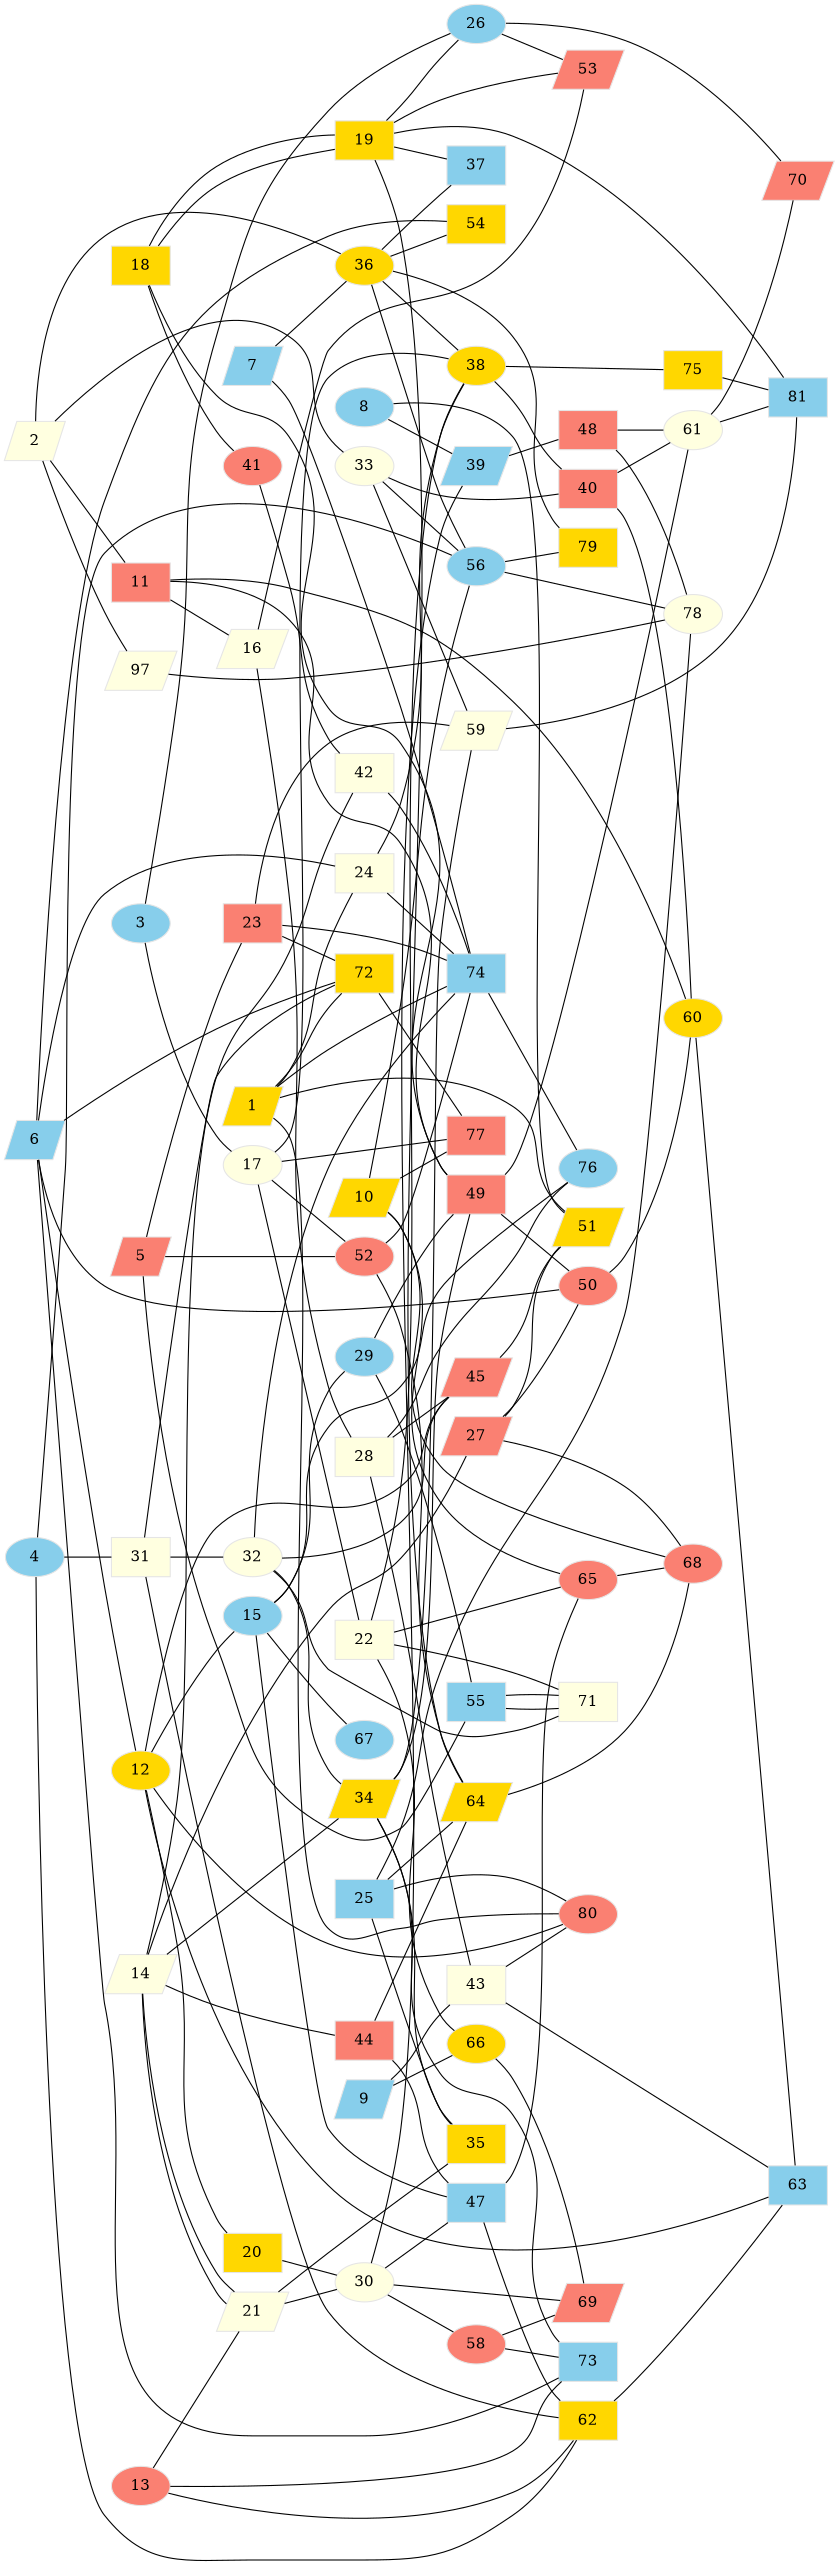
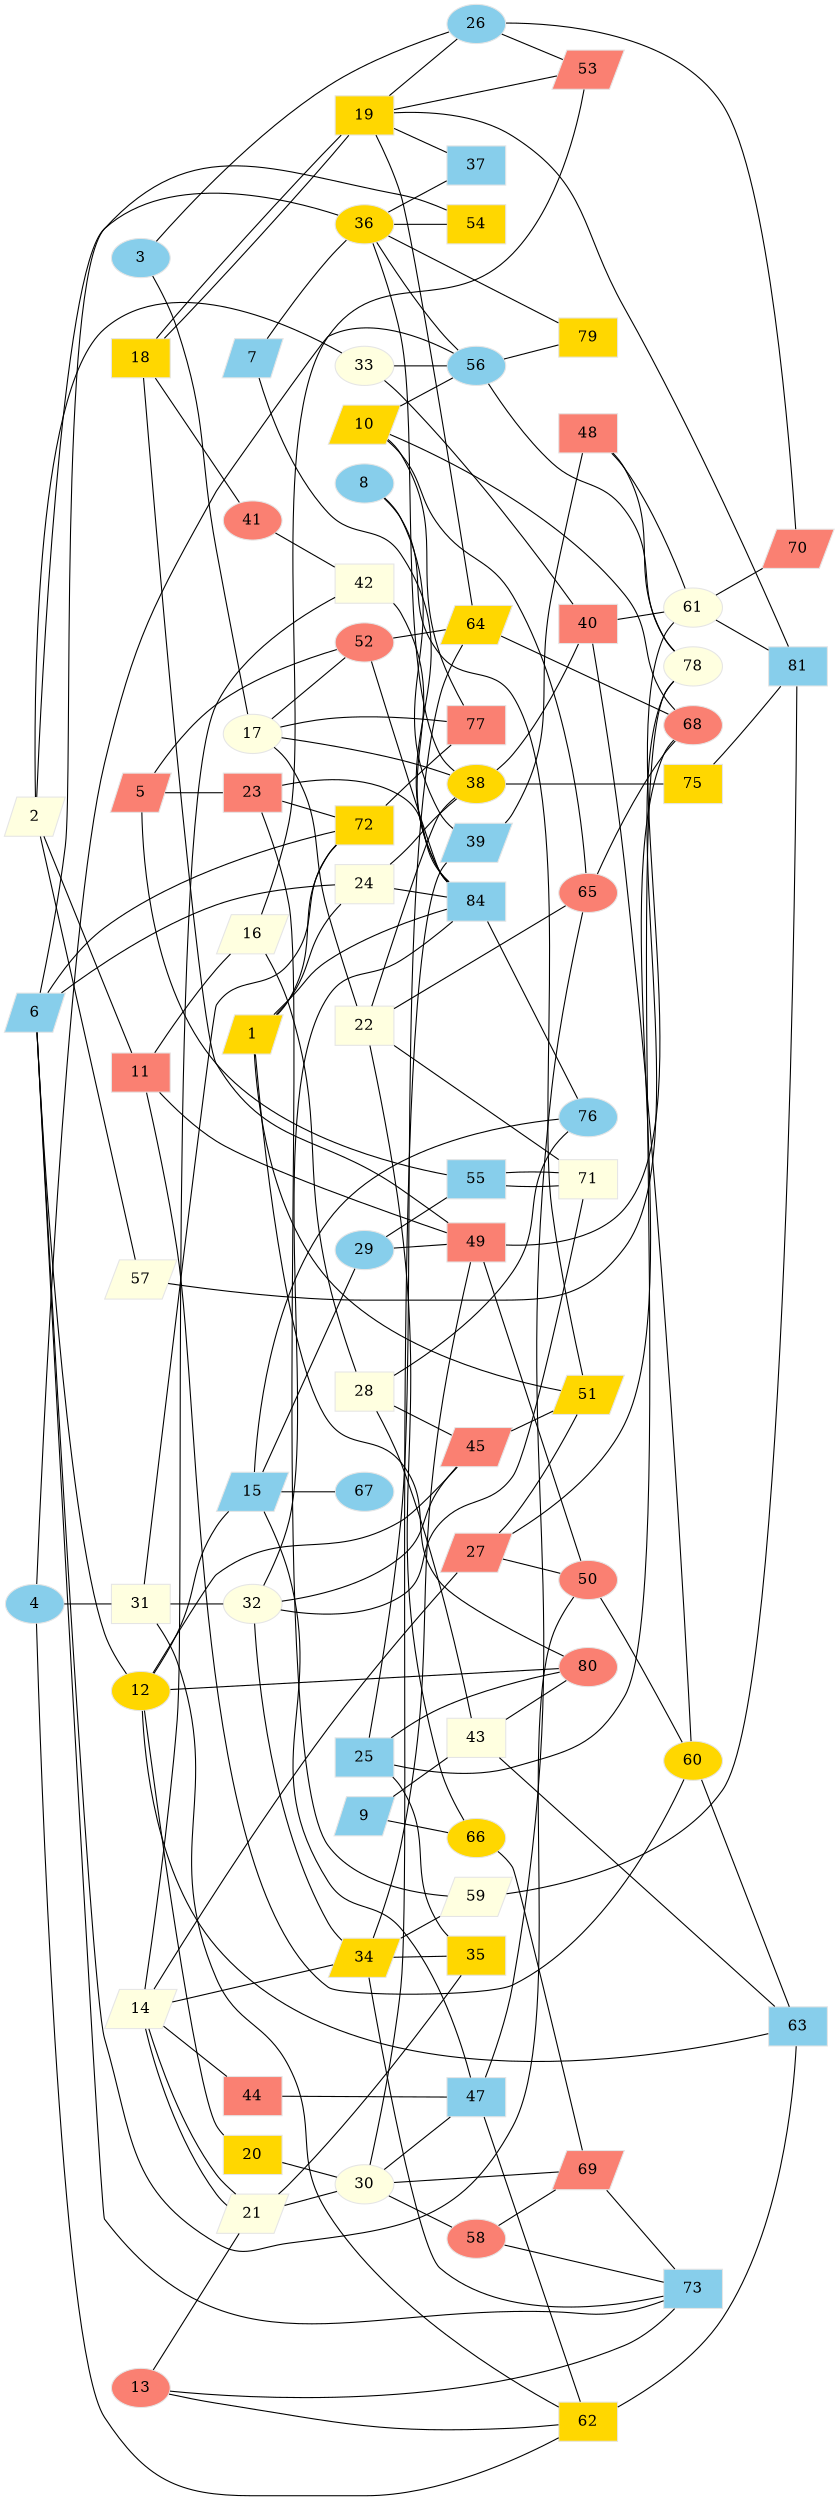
edge "33" -- "59": removed
node "97": label "97" -> "57"
node "74": label "74" -> "84"
node "15": shape ellipse -> parallelogram
edge "64" -- "44": removed
edge "69" -- "73": added
